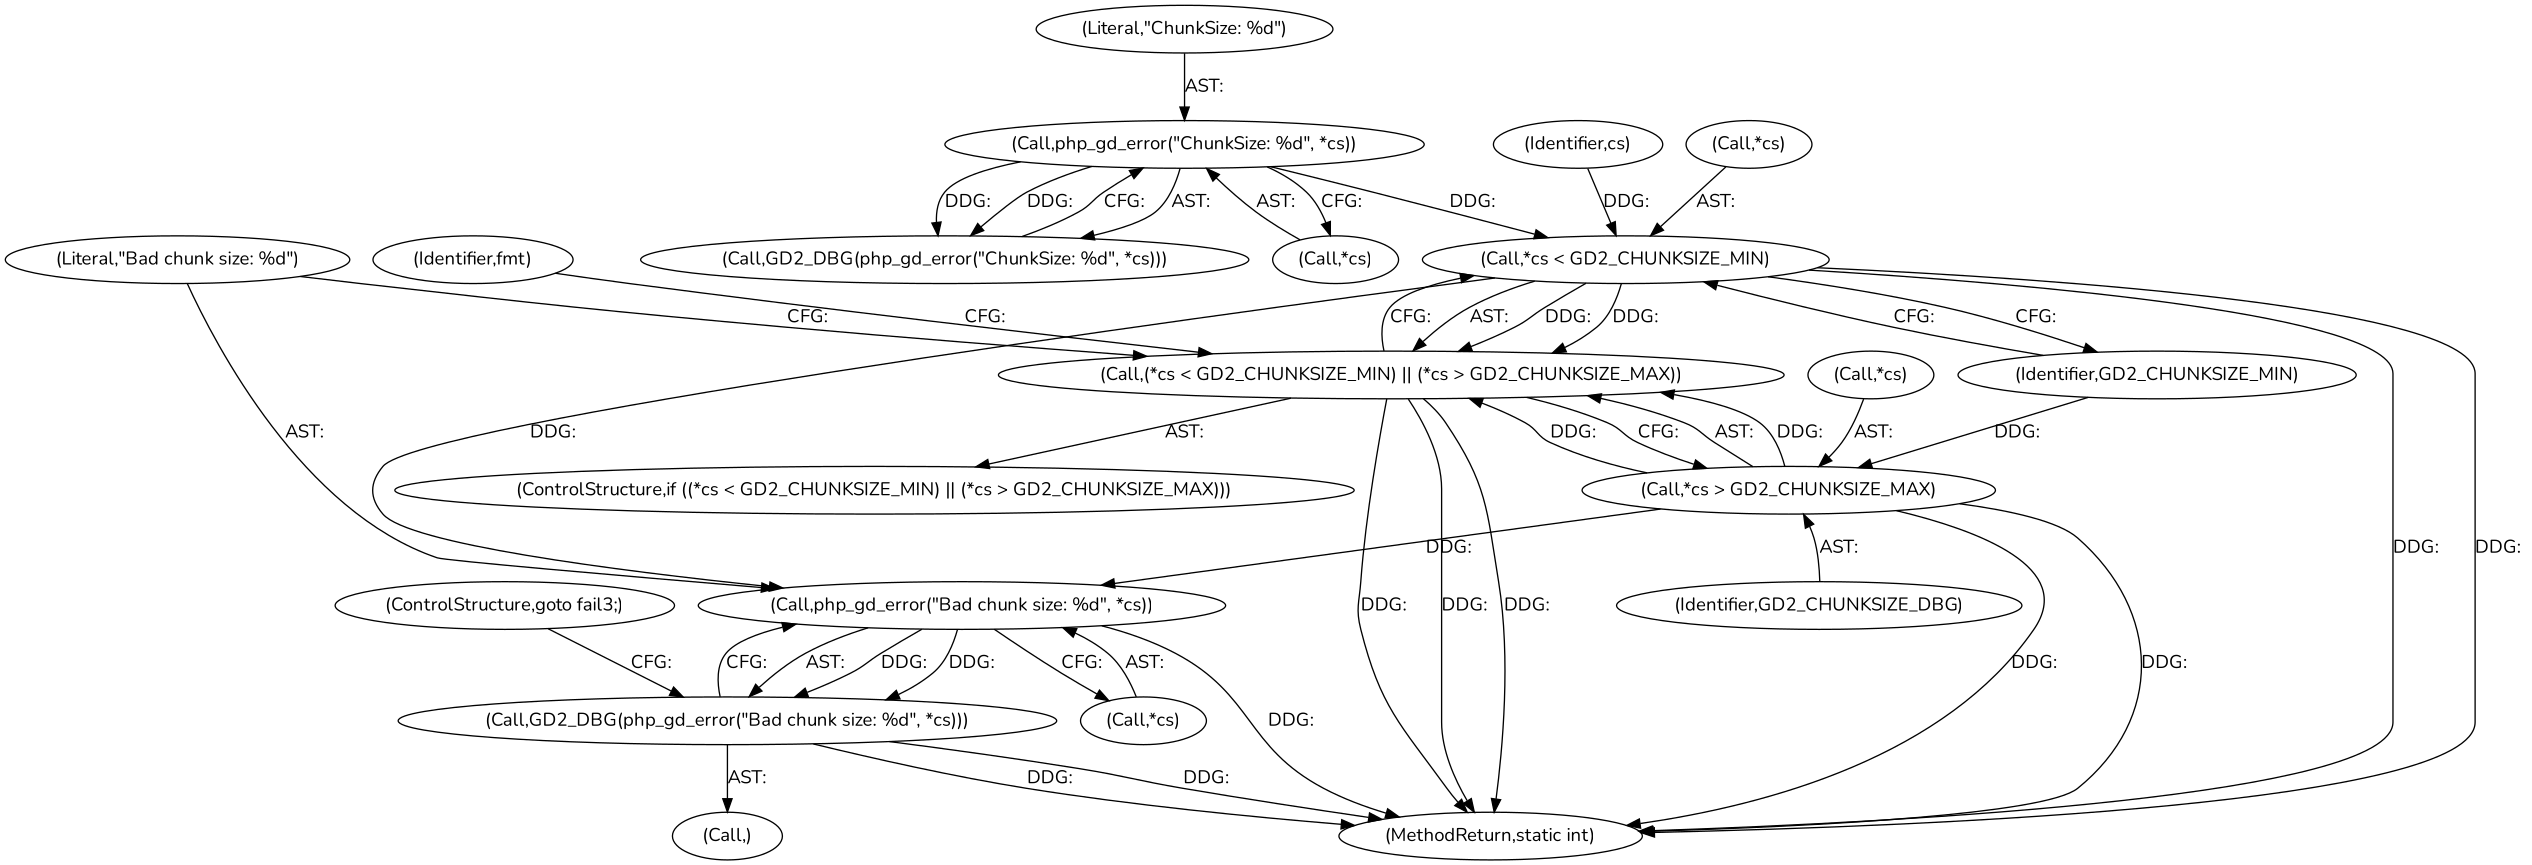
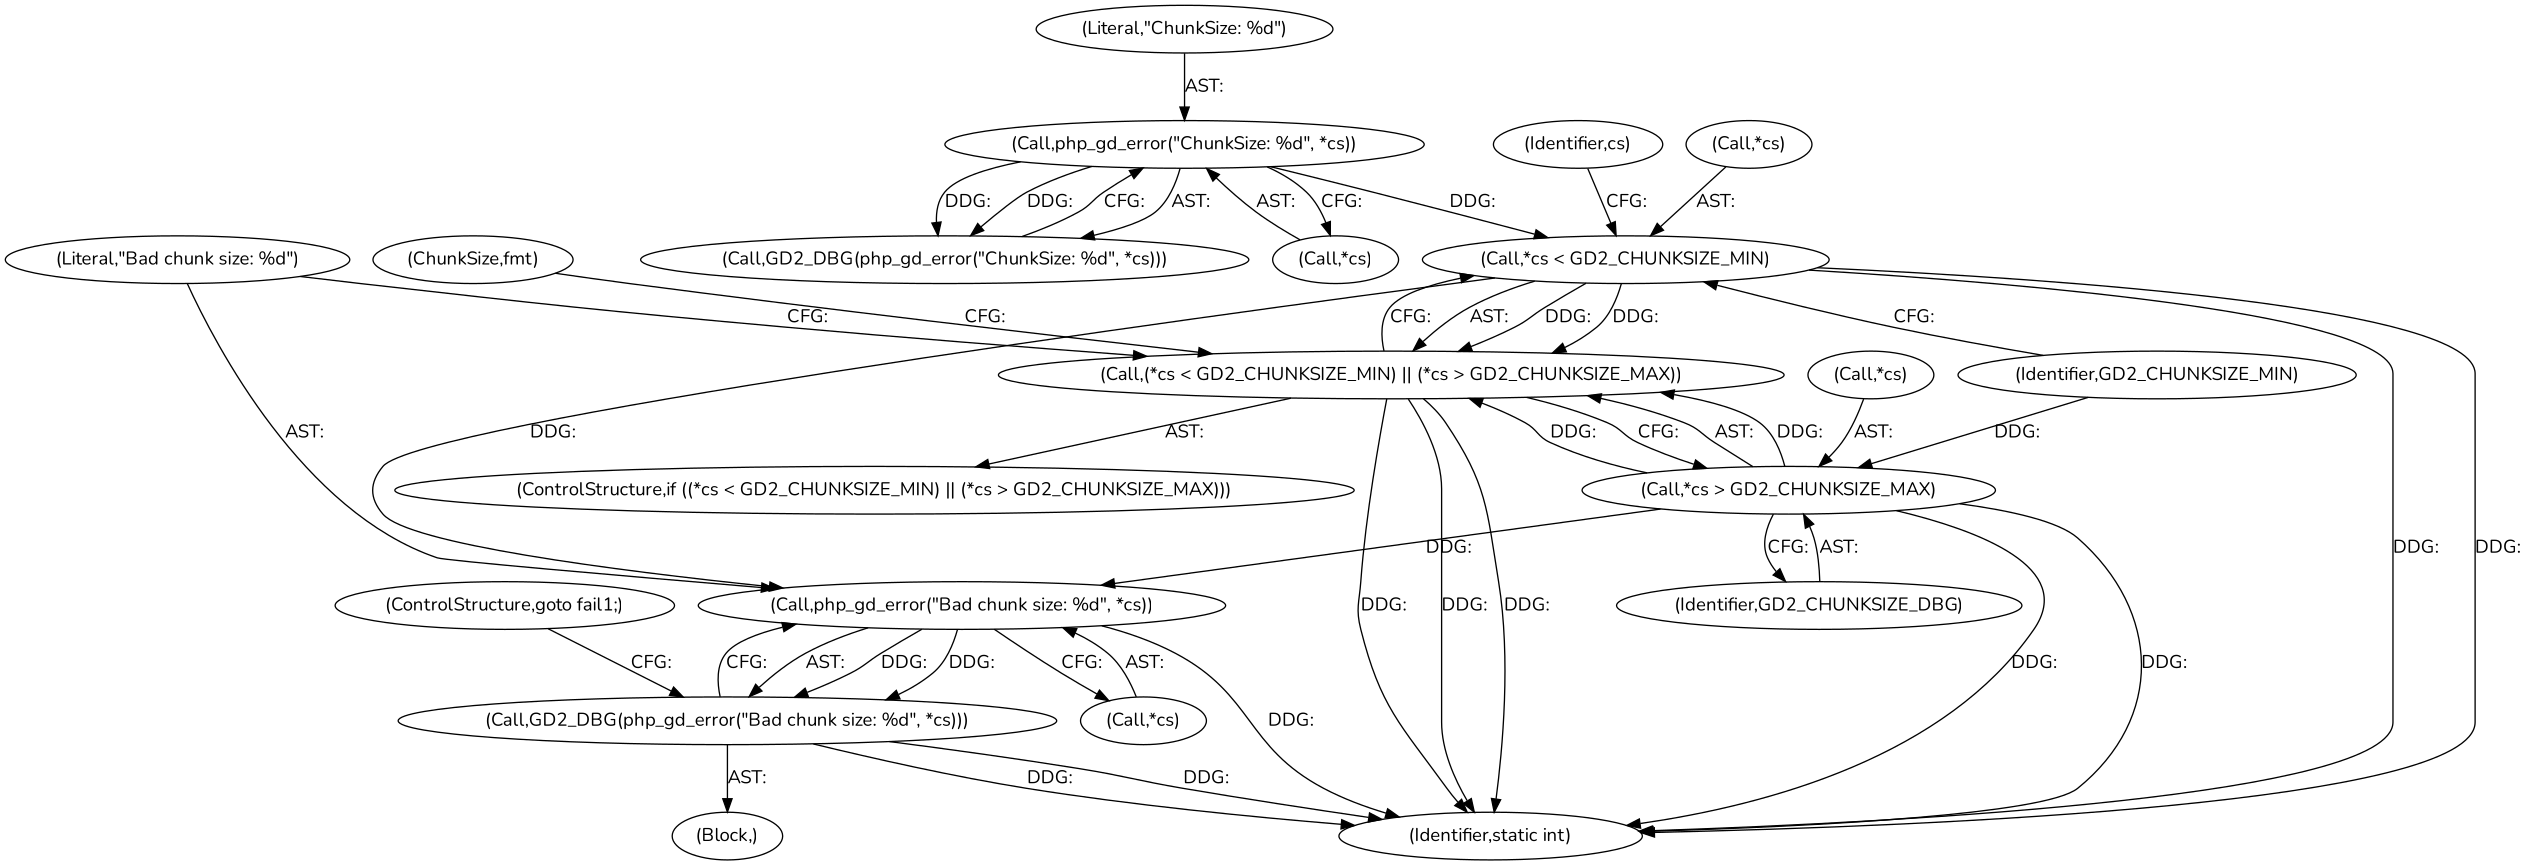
edge "(Identifier,cs)" -> "(Call,*cs < GD2_CHUNKSIZE_MIN)": label "DDG: " -> "CFG: "
node "(Identifier,fmt)": label "(Identifier,fmt)" -> "(ChunkSize,fmt)"
edge "(Call,*cs < GD2_CHUNKSIZE_MIN)" -> "(Identifier,GD2_CHUNKSIZE_MIN)": removed, label "CFG:"
edge "(Call,*cs > GD2_CHUNKSIZE_MAX)" -> "(Identifier,GD2_CHUNKSIZE_DBG)": added, label "CFG:"
node "(ControlStructure,goto fail3;)": label "(ControlStructure,goto fail3;)" -> "(ControlStructure,goto fail1;)"
node "(Call,)": label "(Call,)" -> "(Block,)"
node "(MethodReturn,static int)": label "(MethodReturn,static int)" -> "(Identifier,static int)"
